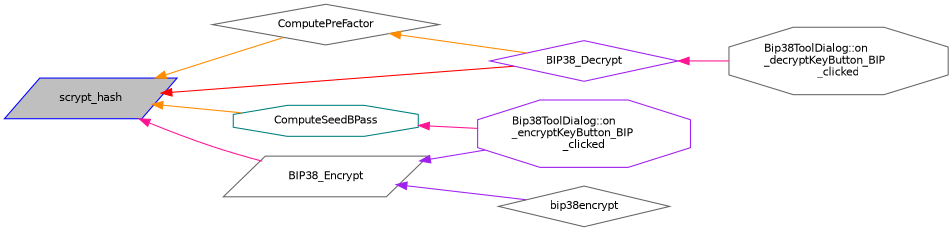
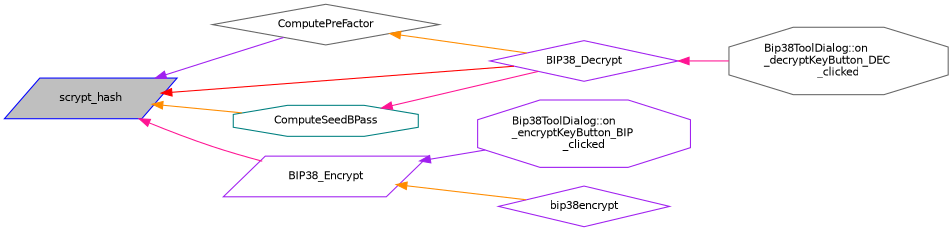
edge "ComputePreFactor" -> "scrypt_hash": color darkorange -> purple
node "Bip38ToolDialog::on _decryptKeyButton_BIP _clicked": label "Bip38ToolDialog::on _decryptKeyButton_BIP _clicked" -> "Bip38ToolDialog::on _decryptKeyButton_DEC _clicked"
edge "Bip38ToolDialog::on _encryptKeyButton_BIP _clicked" -> "ComputeSeedBPass": now "BIP38_Decrypt" -> "ComputeSeedBPass"
node "BIP38_Encrypt": color gray40 -> purple
edge "bip38encrypt" -> "BIP38_Encrypt": color purple -> darkorange
node "bip38encrypt": color gray40 -> purple
